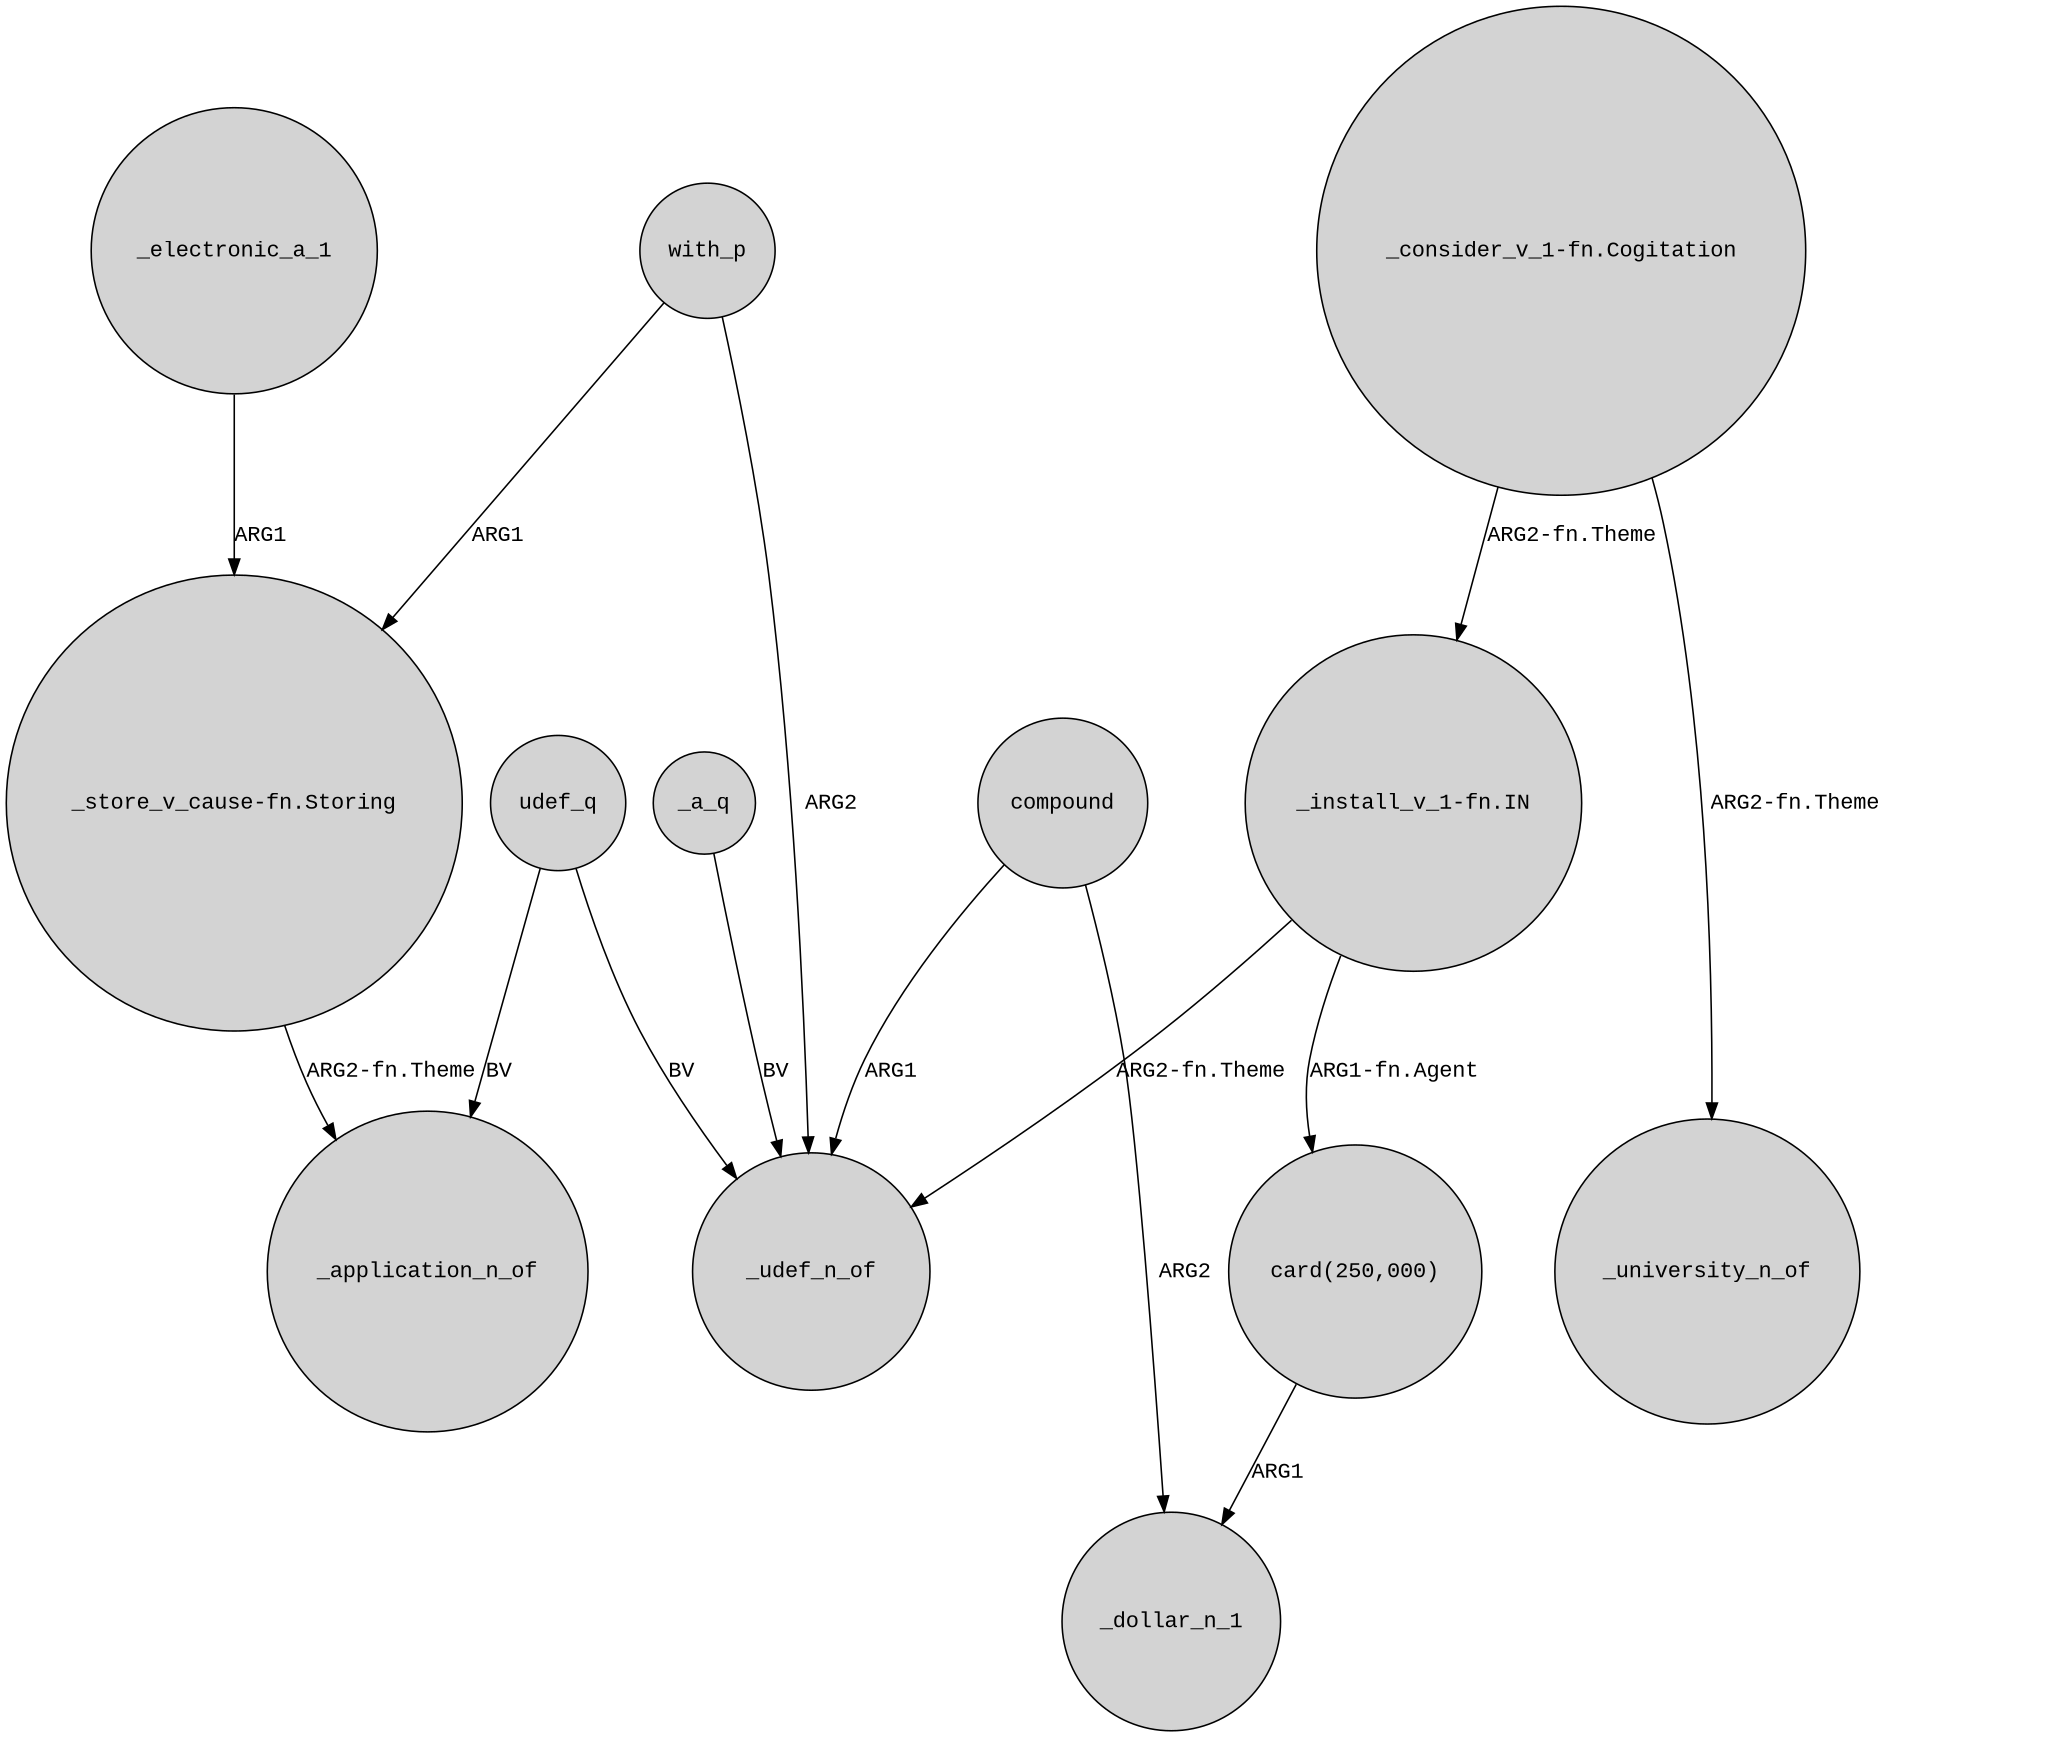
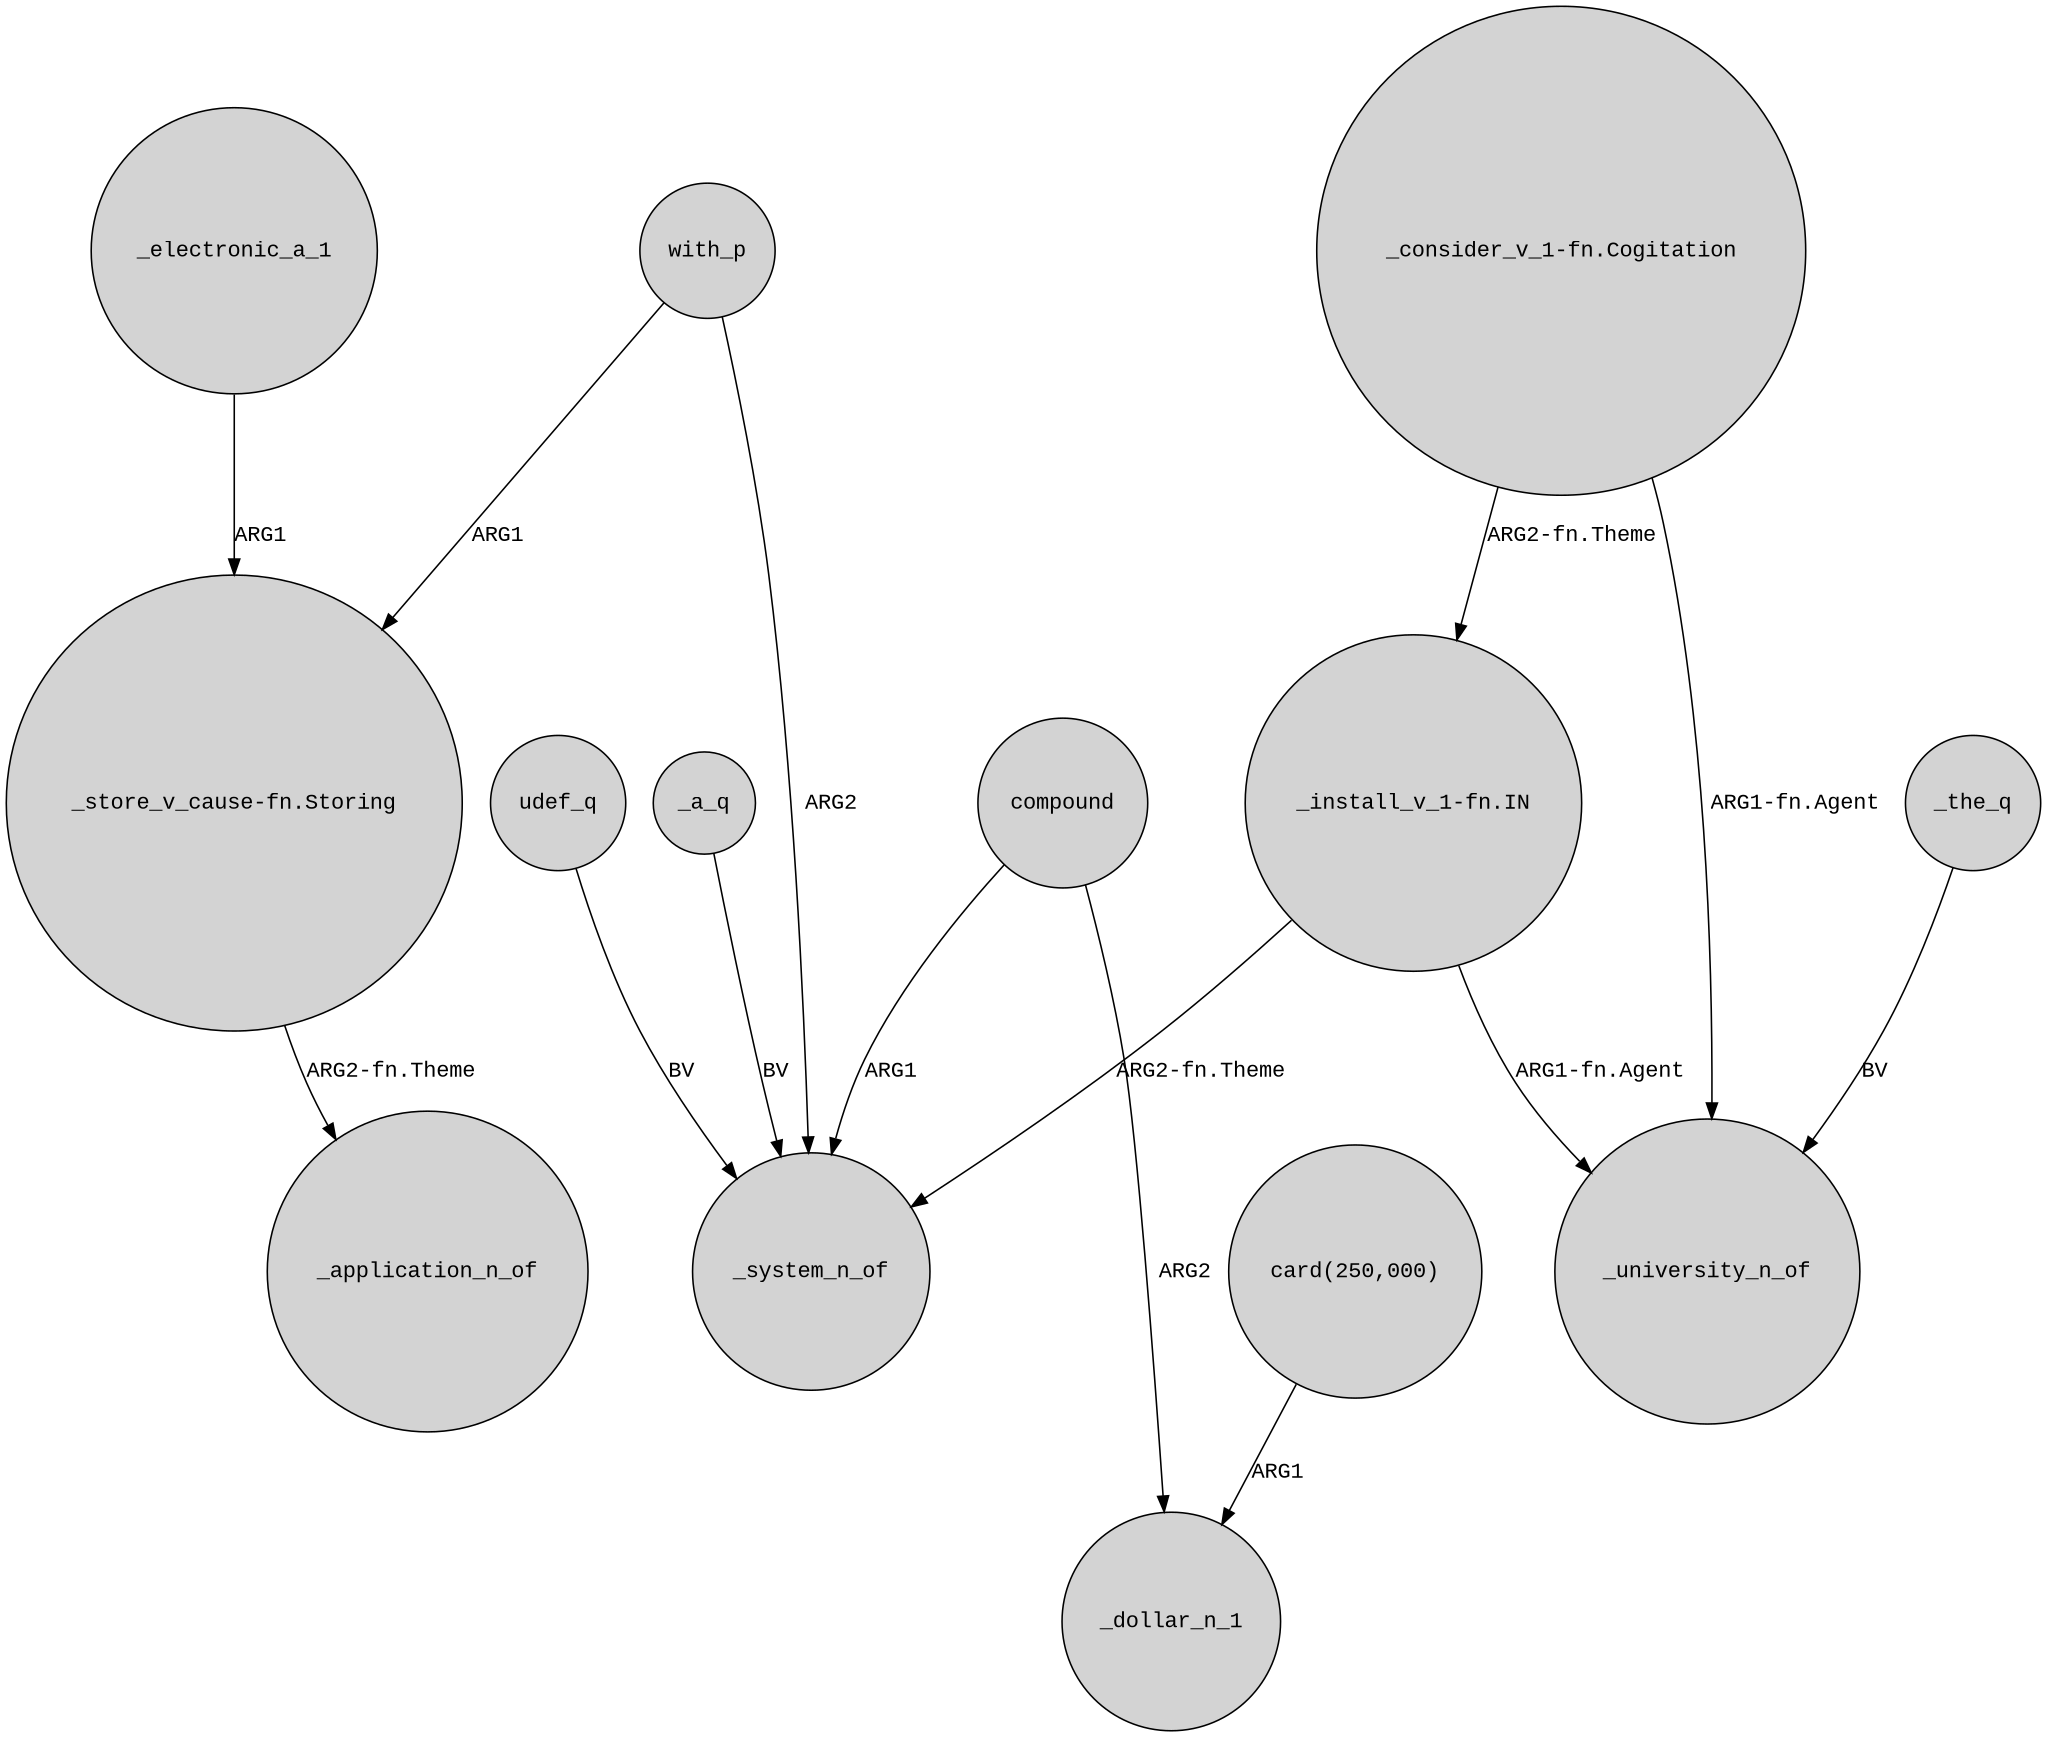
edge "_consider_v_1-fn.Cogitation" -> "_university_n_of": label "ARG2-fn.Theme" -> "ARG1-fn.Agent"
node "_the_q": added
edge "udef_q" -> "_application_n_of": removed, label "BV"
edge "_install_v_1-fn.IN" -> "card(250,000)": now "_install_v_1-fn.IN" -> "_university_n_of"
node "_udef_n_of": label "_udef_n_of" -> "_system_n_of"
